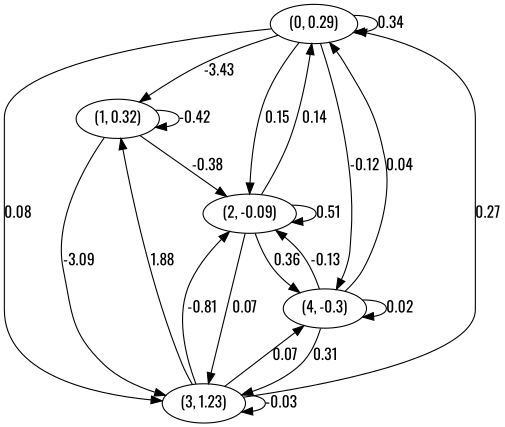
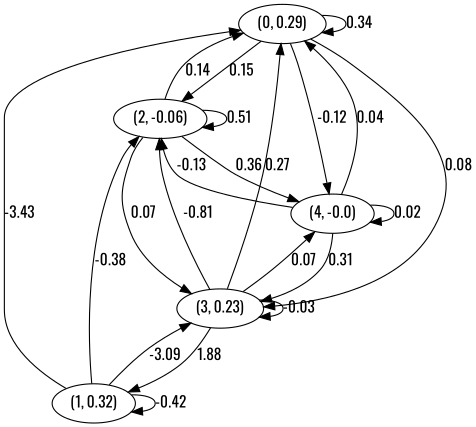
edge "(0, 0.29)" -> "(1, 0.32)": reversed
node "(2, -0.09)": label "(2, -0.09)" -> "(2, -0.06)"
node "(4, -0.3)": label "(4, -0.3)" -> "(4, -0.0)"
node "(3, 1.23)": label "(3, 1.23)" -> "(3, 0.23)"
